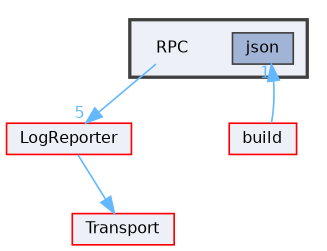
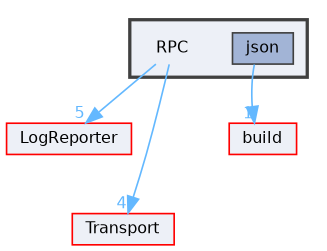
edge "build" -> "json": reversed
edge "LogReporter" -> "Transport": now "RPC" -> "Transport"
